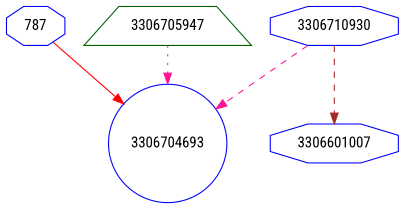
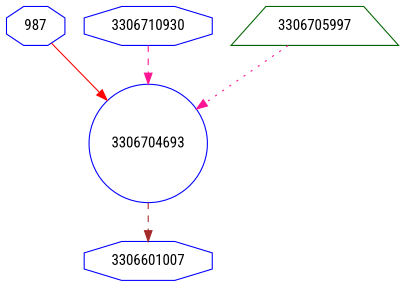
node "787": label "787" -> "987"
node "3306705947": label "3306705947" -> "3306705997"
edge "3306710930" -> "3306601007": now "3306704693" -> "3306601007"
